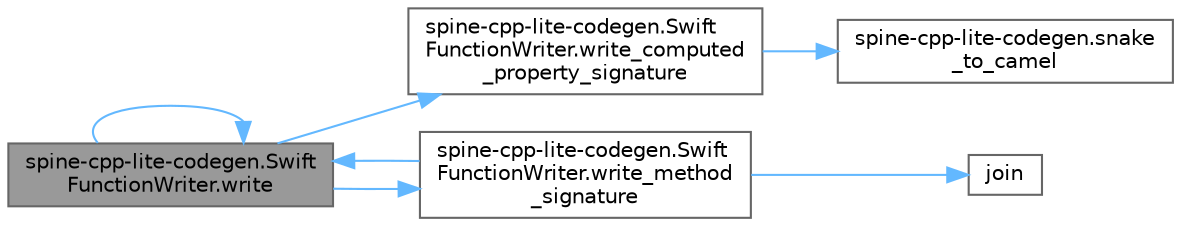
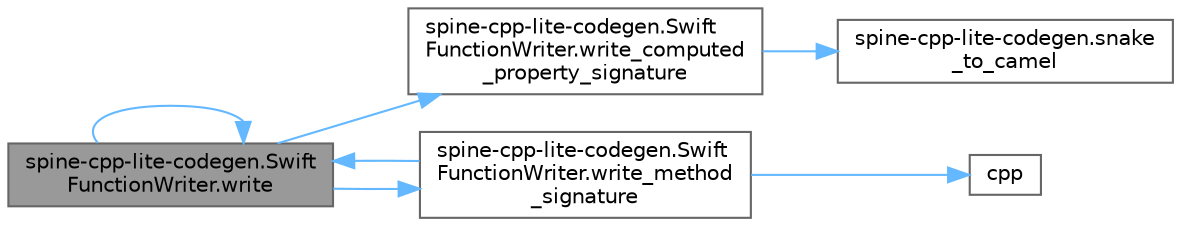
node "join": label "join" -> "cpp"
